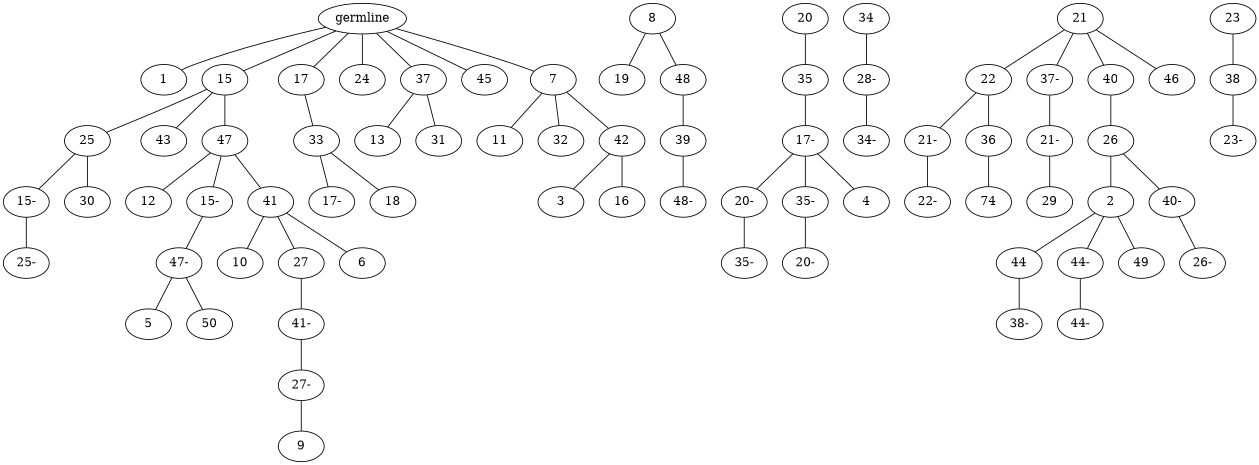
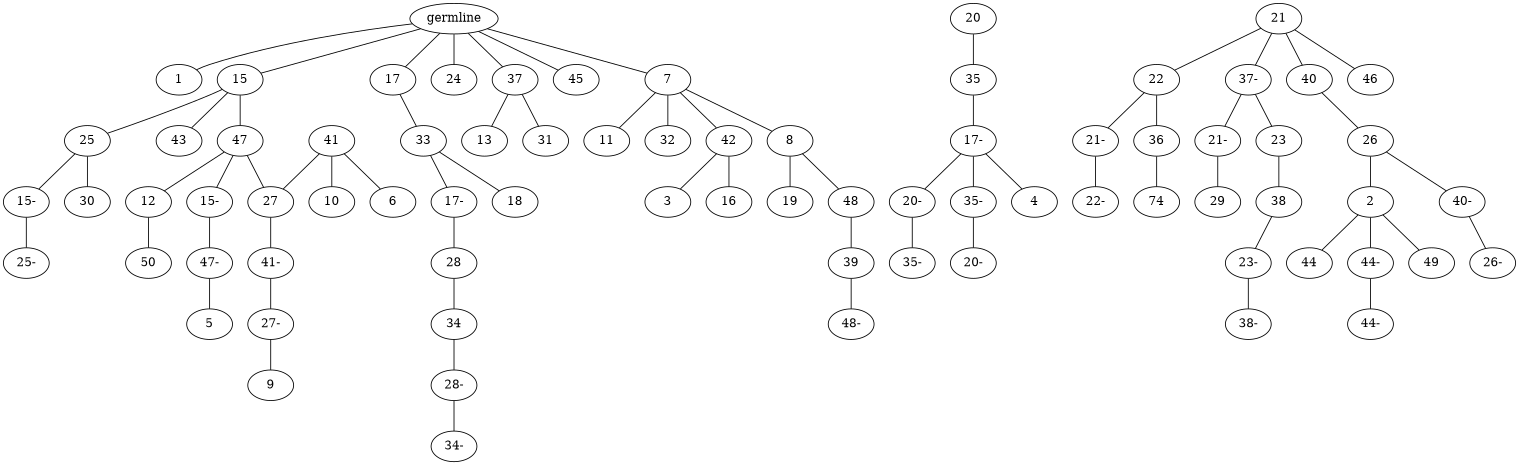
edge "7" -- "8": added
edge "37-" -- "23": added
edge "47" -- "41": now "47" -- "27"
node "28": added
edge "47-" -- "50": now "12" -- "50"
edge "44" -- "38-": now "23-" -- "38-"
